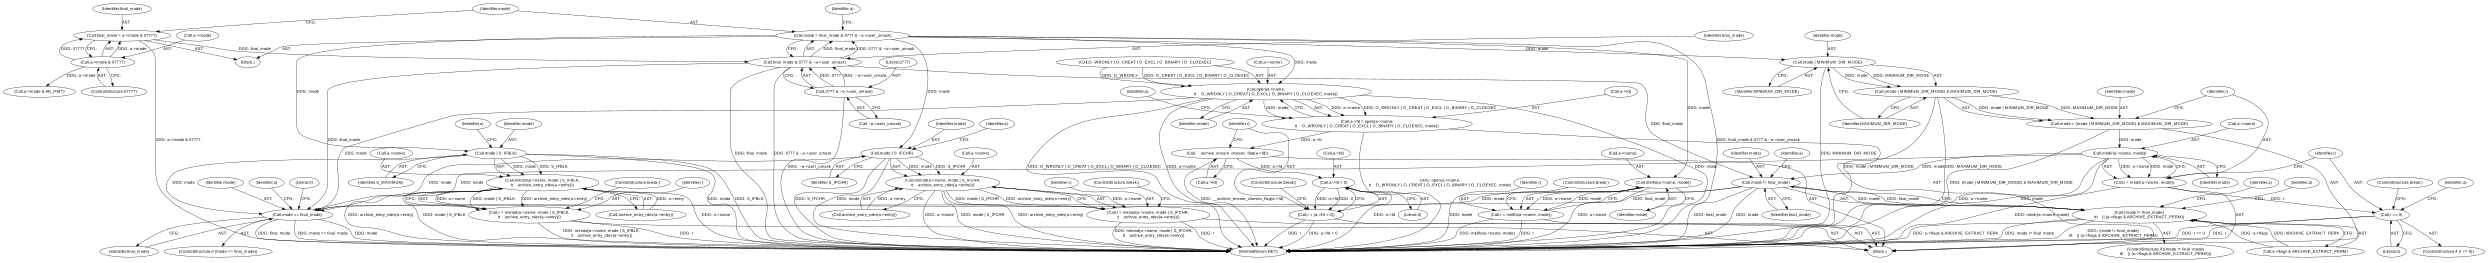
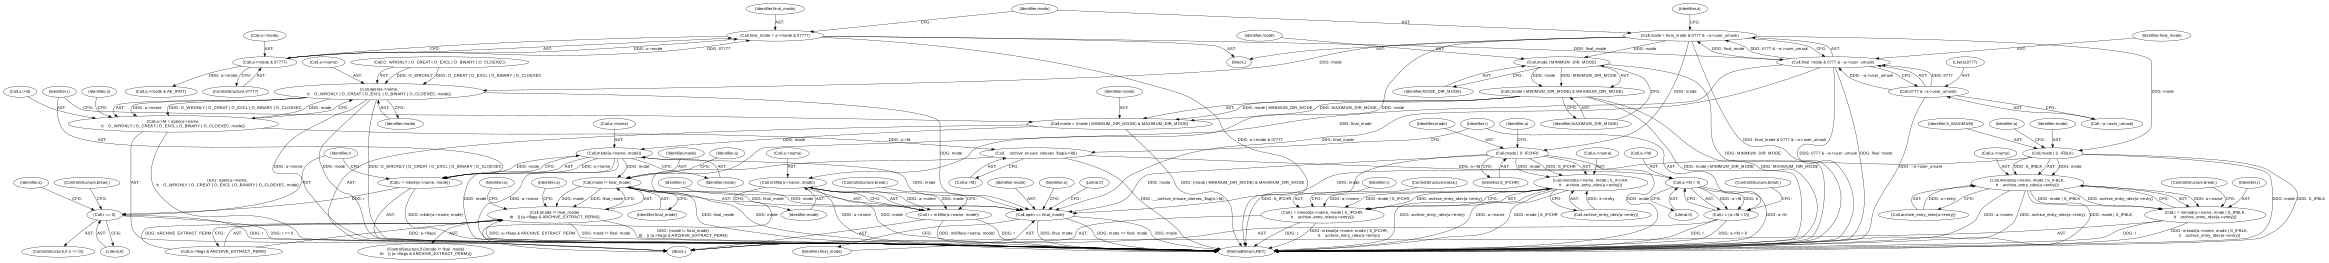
node "(Identifier,MINIMUM_DIR_MODE)": label "(Identifier,MINIMUM_DIR_MODE)" -> "(Identifier,MODE_DIR_MODE)"
edge "(Call,mode | S_IFBLK)" -> "(Identifier,S_MAXIMUM)": removed, label "CFG:"
node "(Call,mode == final_mode)": label "(Call,mode == final_mode)" -> "(Call,open == final_mode)"
node "(ControlStructure,if (mode == final_mode))": removed
